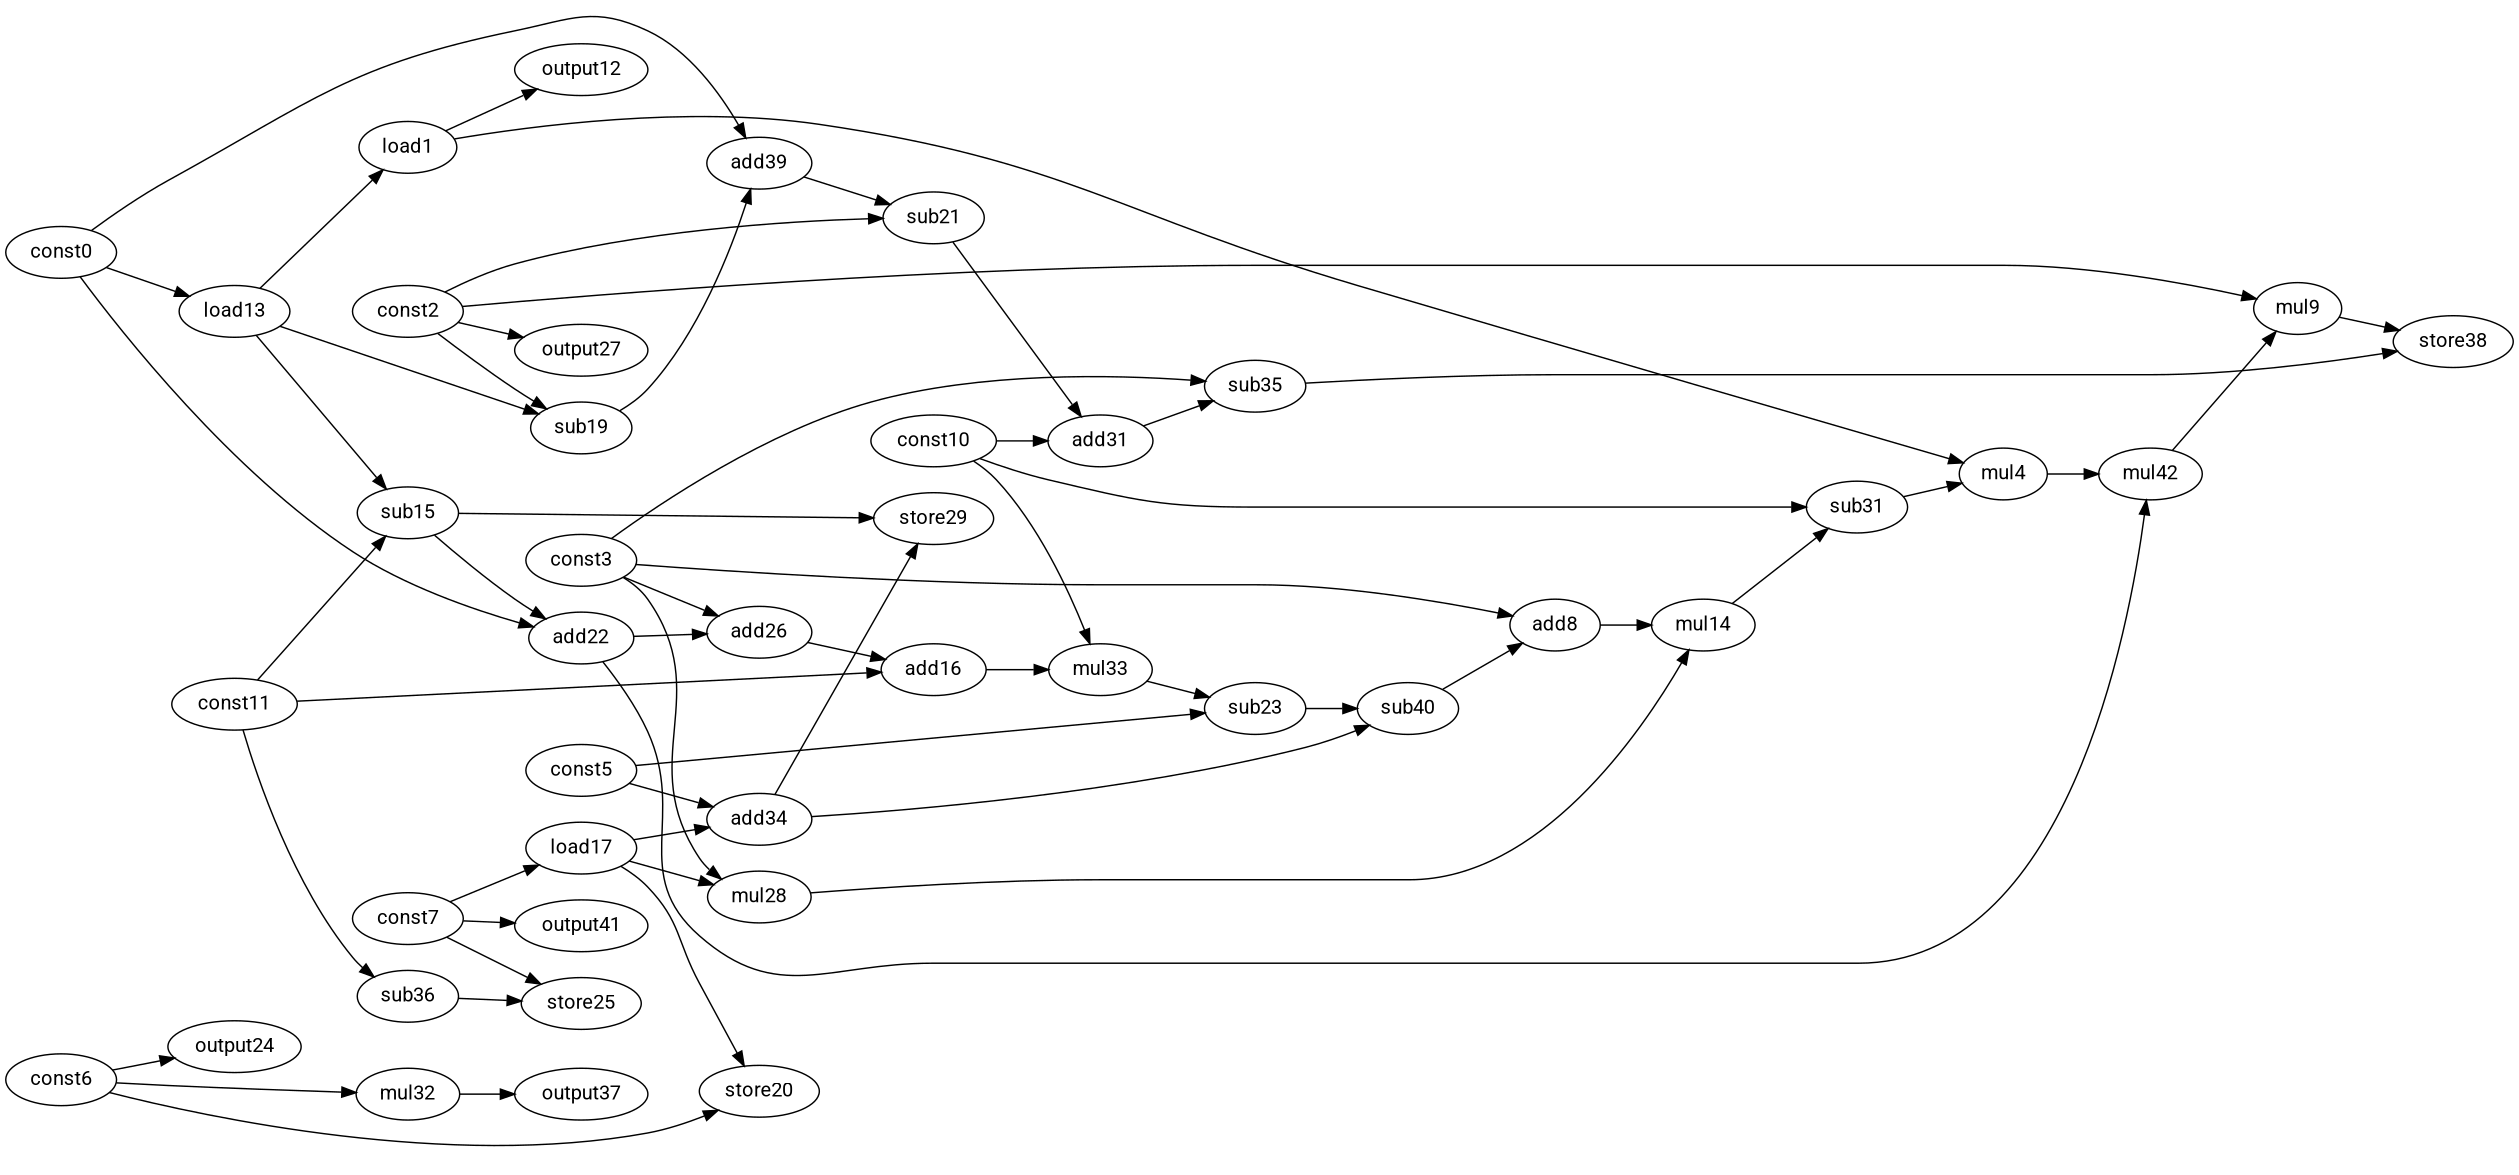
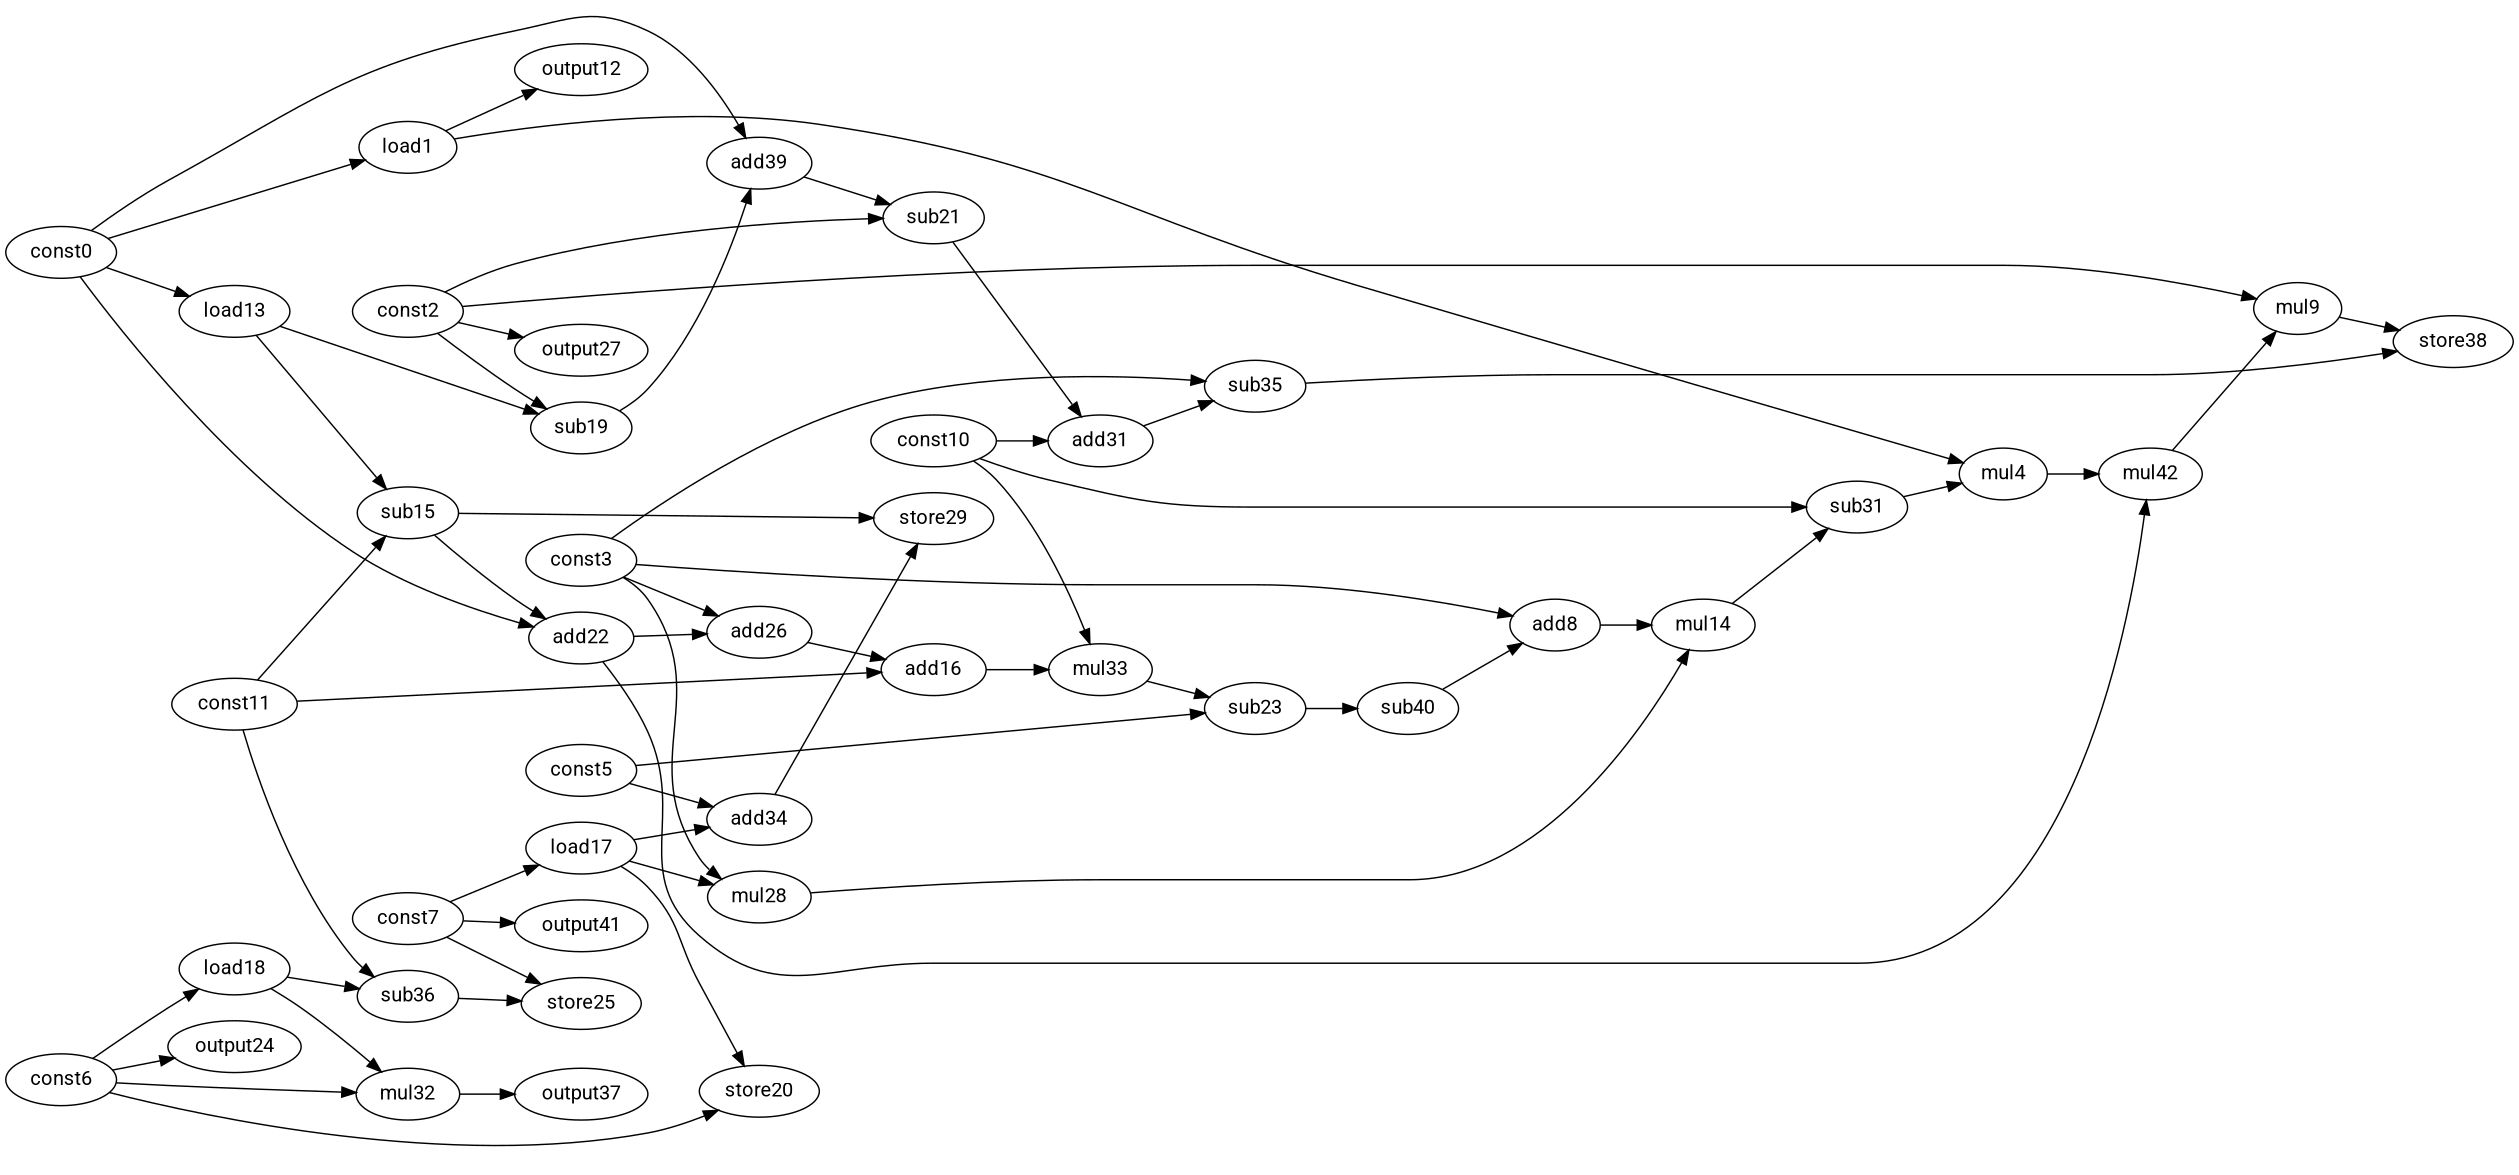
edge "load13" -> "load1": now "const0" -> "load1"
edge "add34" -> "sub40": removed
node "load18": added
